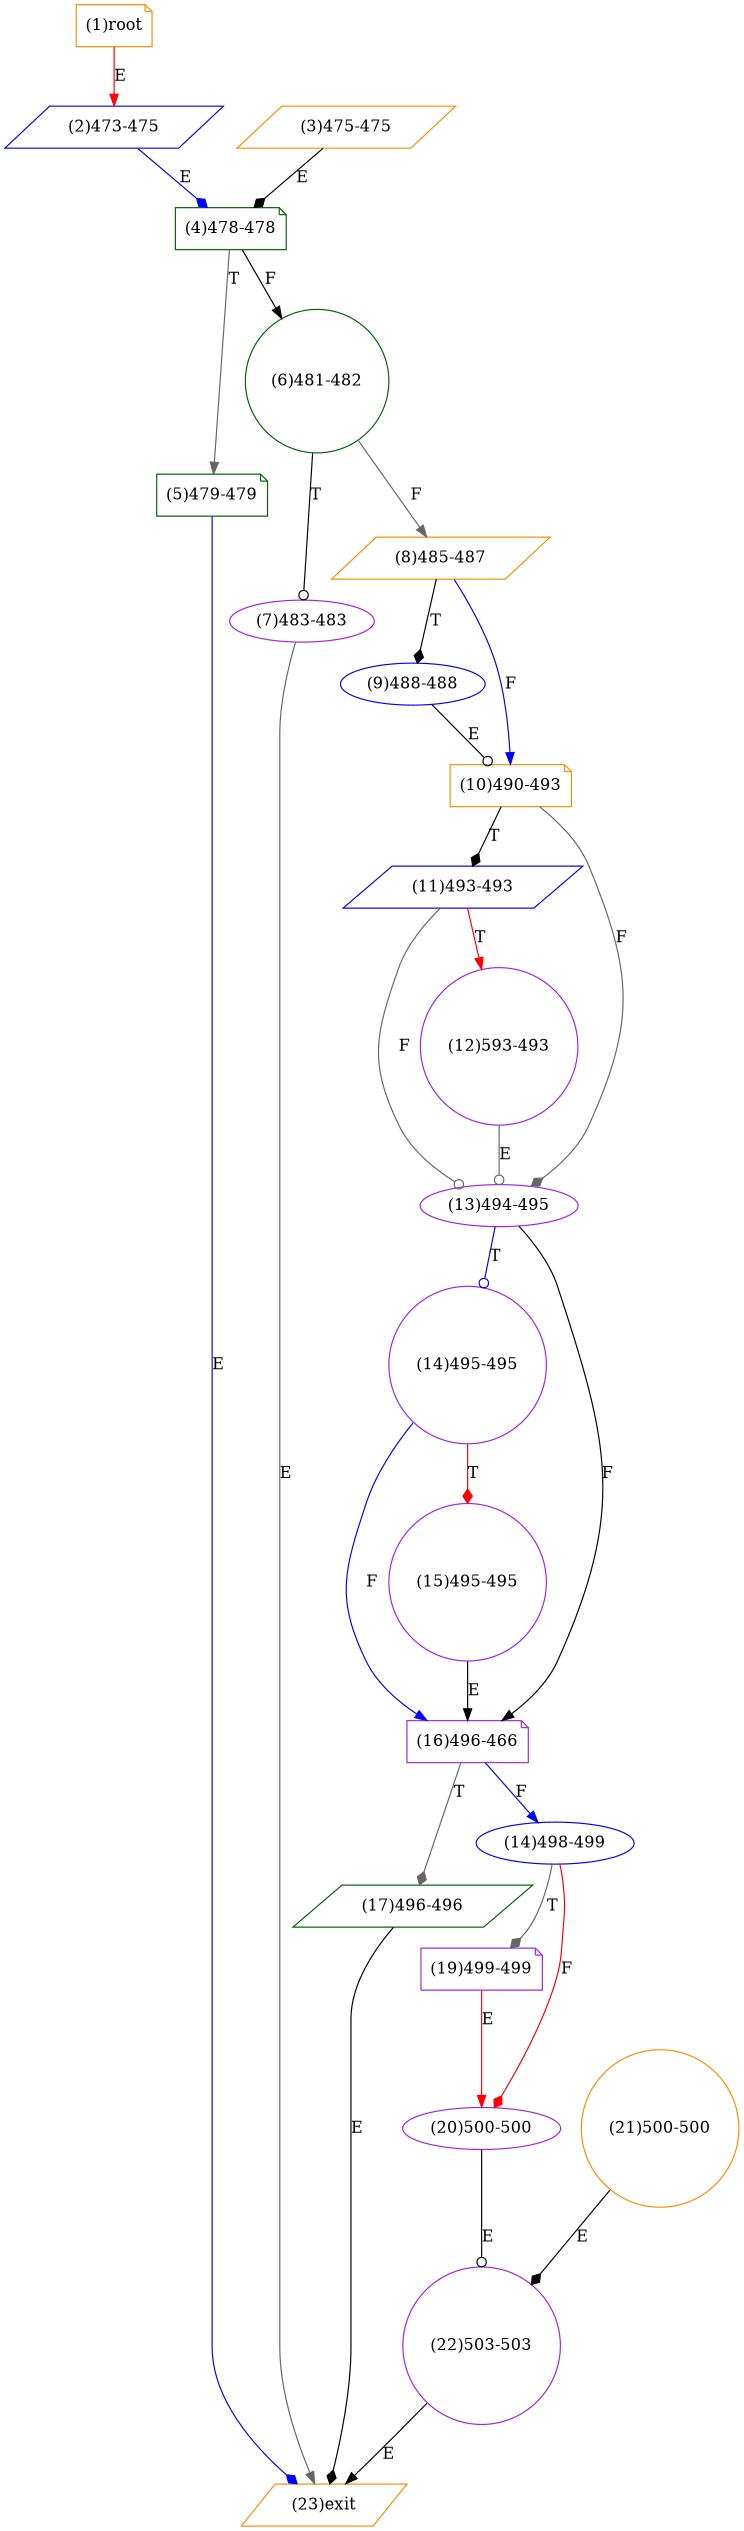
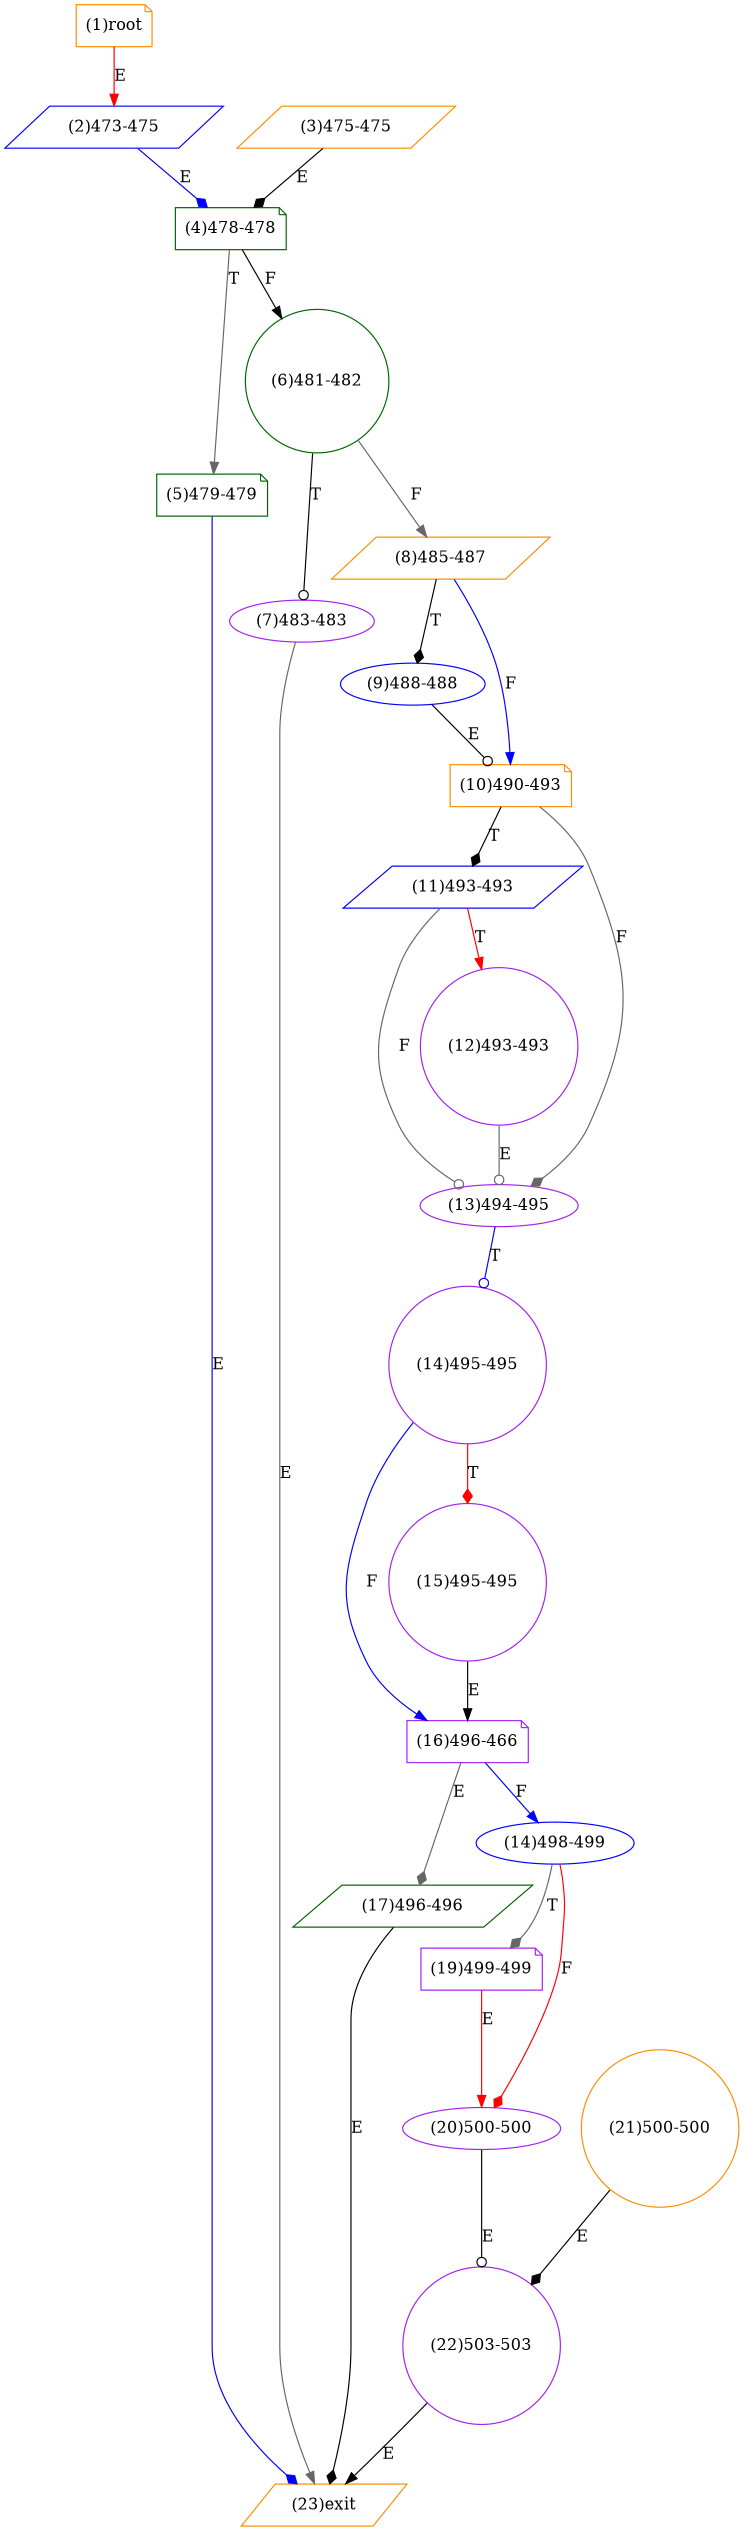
node "(12)593-493": label "(12)593-493" -> "(12)493-493"
edge "(13)494-495" -> "(16)496-466": removed, label "F"
edge "(16)496-466" -> "(17)496-496": label "T" -> "E"
